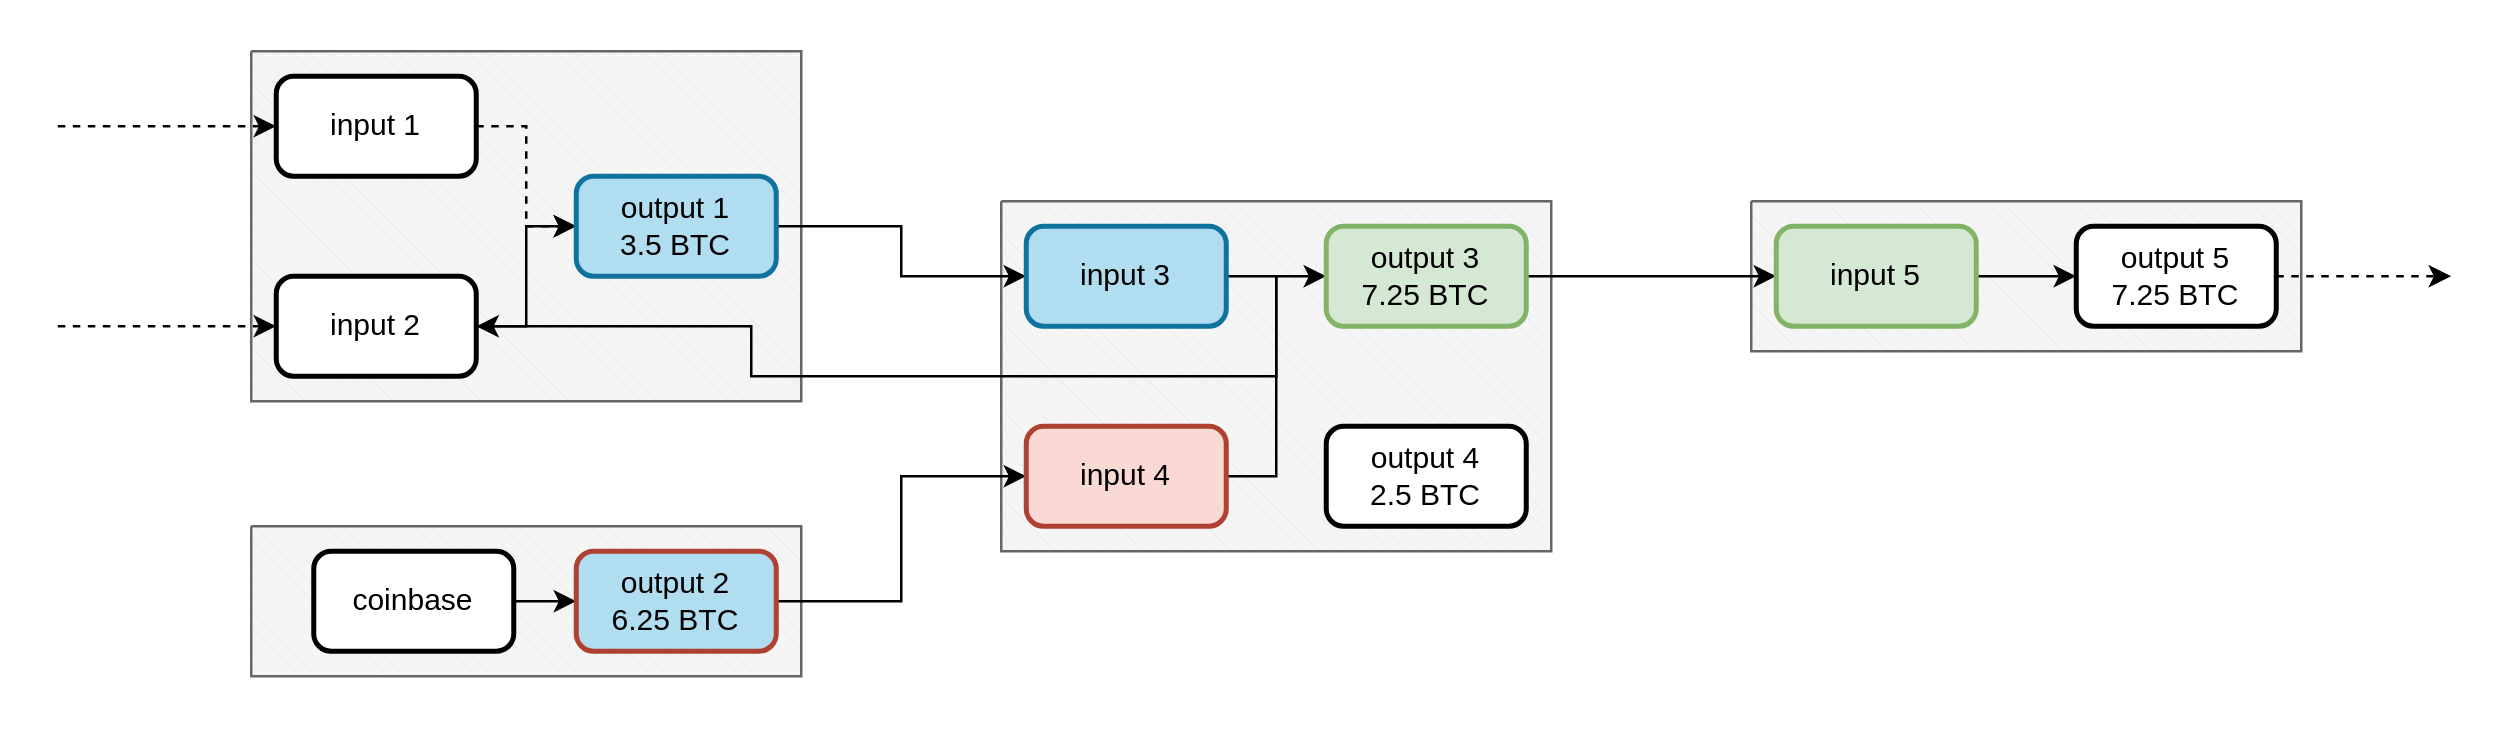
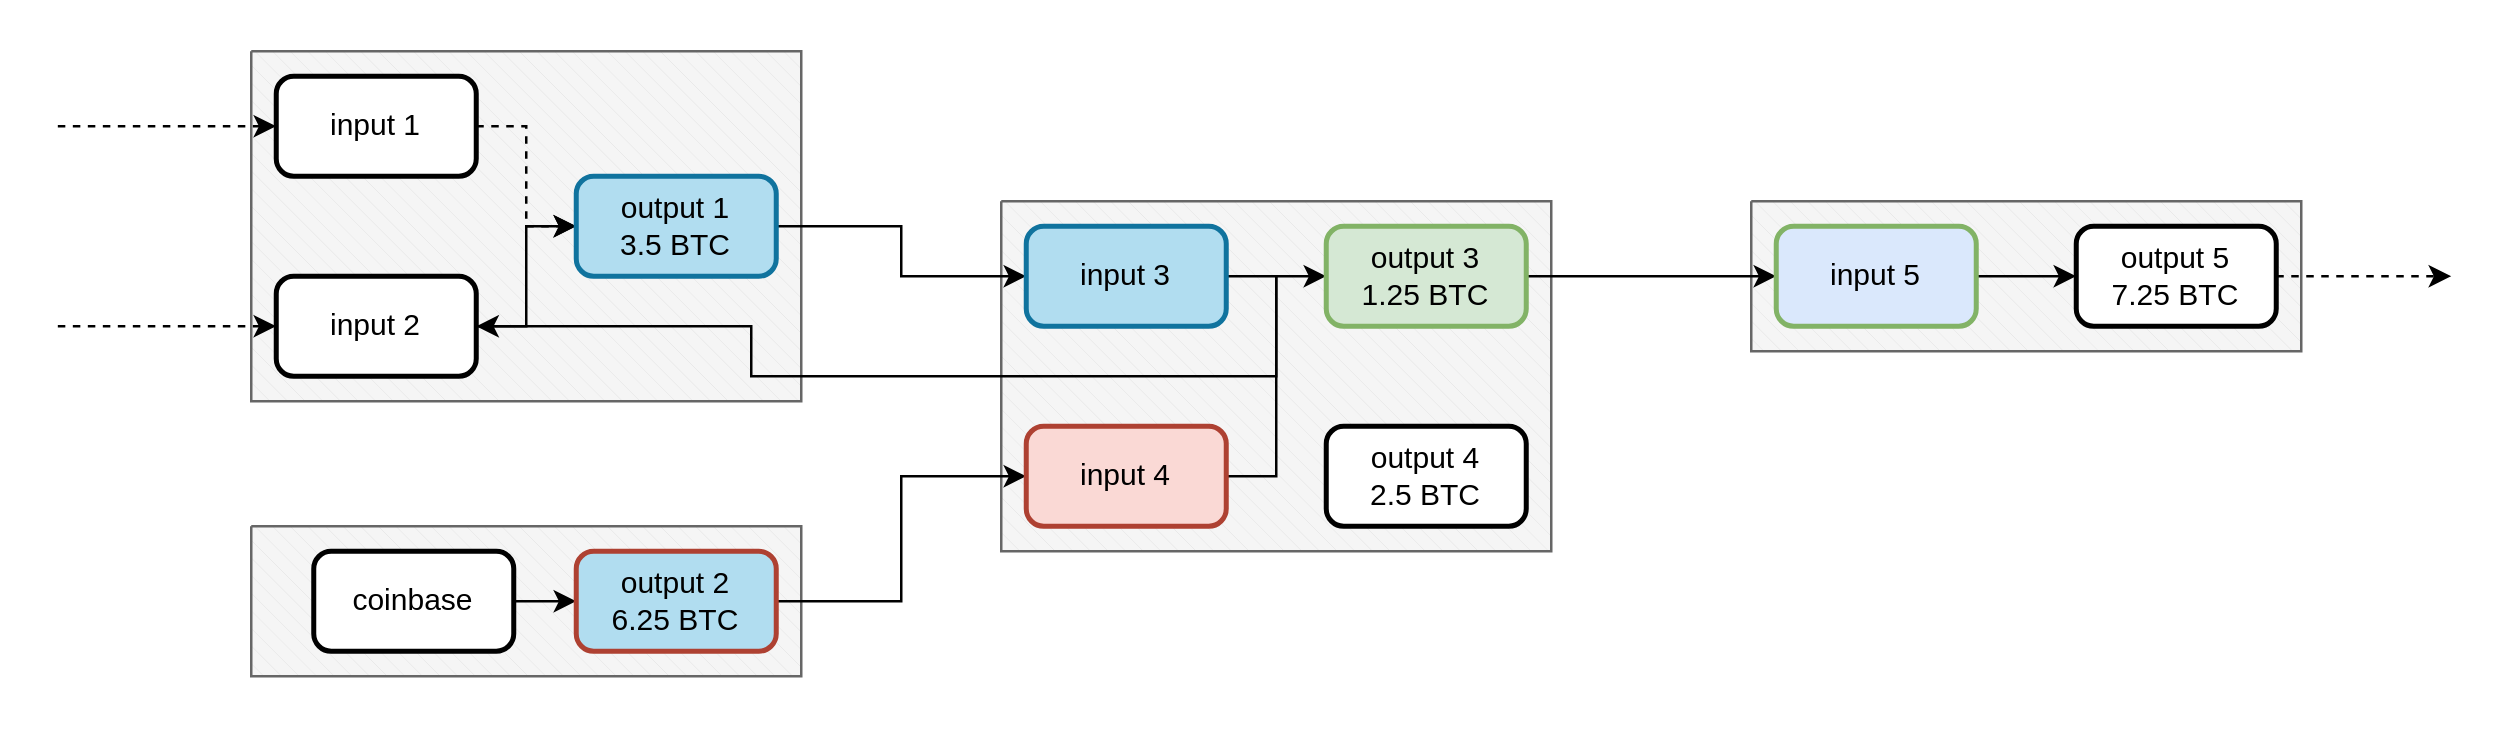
node "output 3 7.25 BTC": label "output 3 7.25 BTC" -> "output 3 1.25 BTC"
node "input 5": fillcolor #d5e8d4 -> #dae8fc
